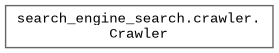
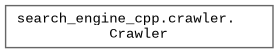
node "search_engine_search.crawler. Crawler": label "search_engine_search.crawler. Crawler" -> "search_engine_cpp.crawler. Crawler"
